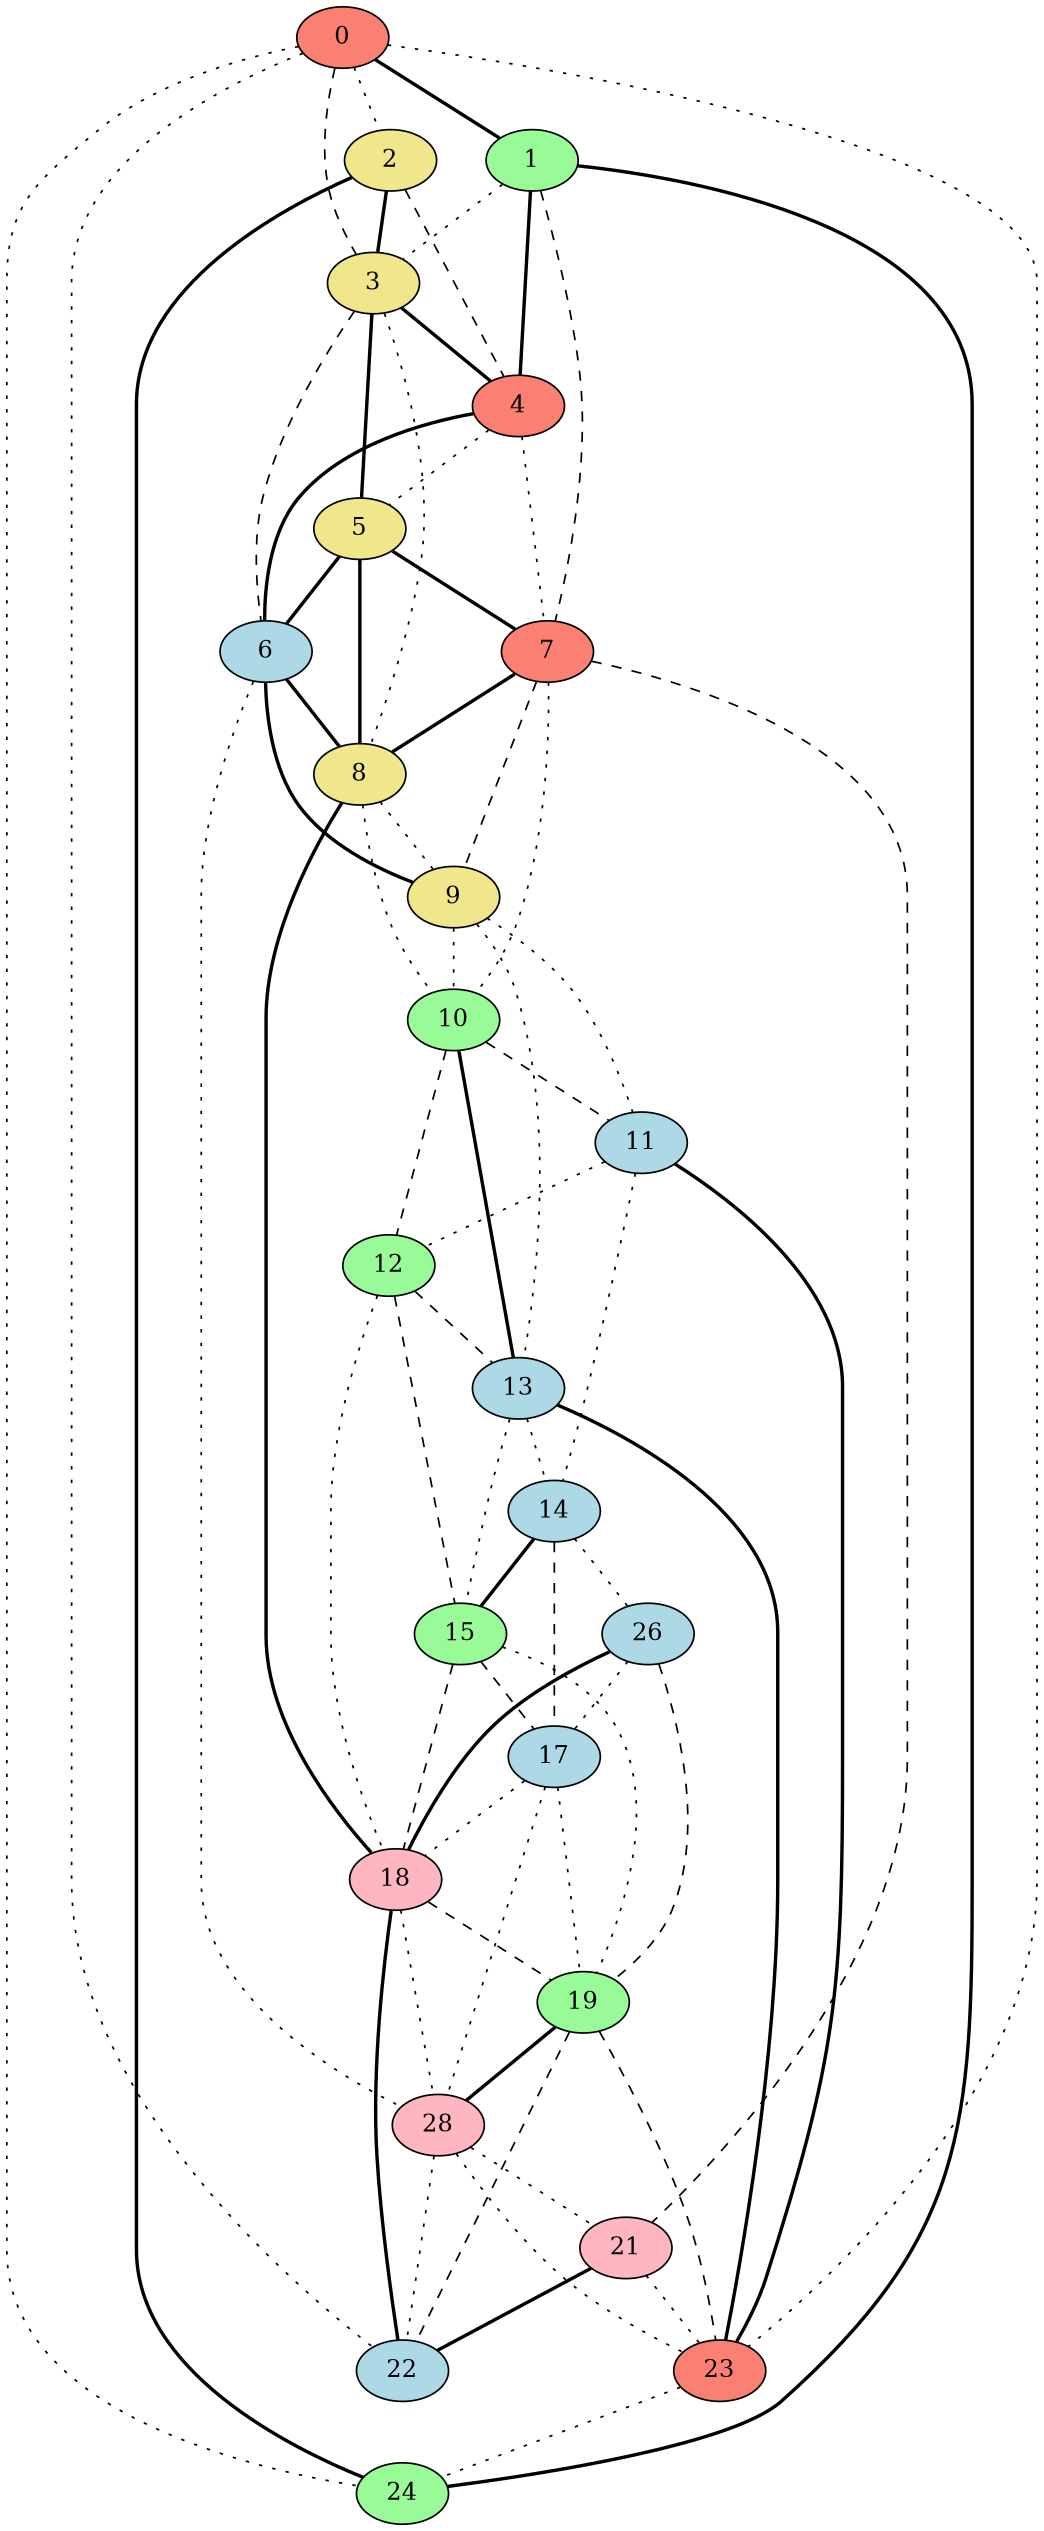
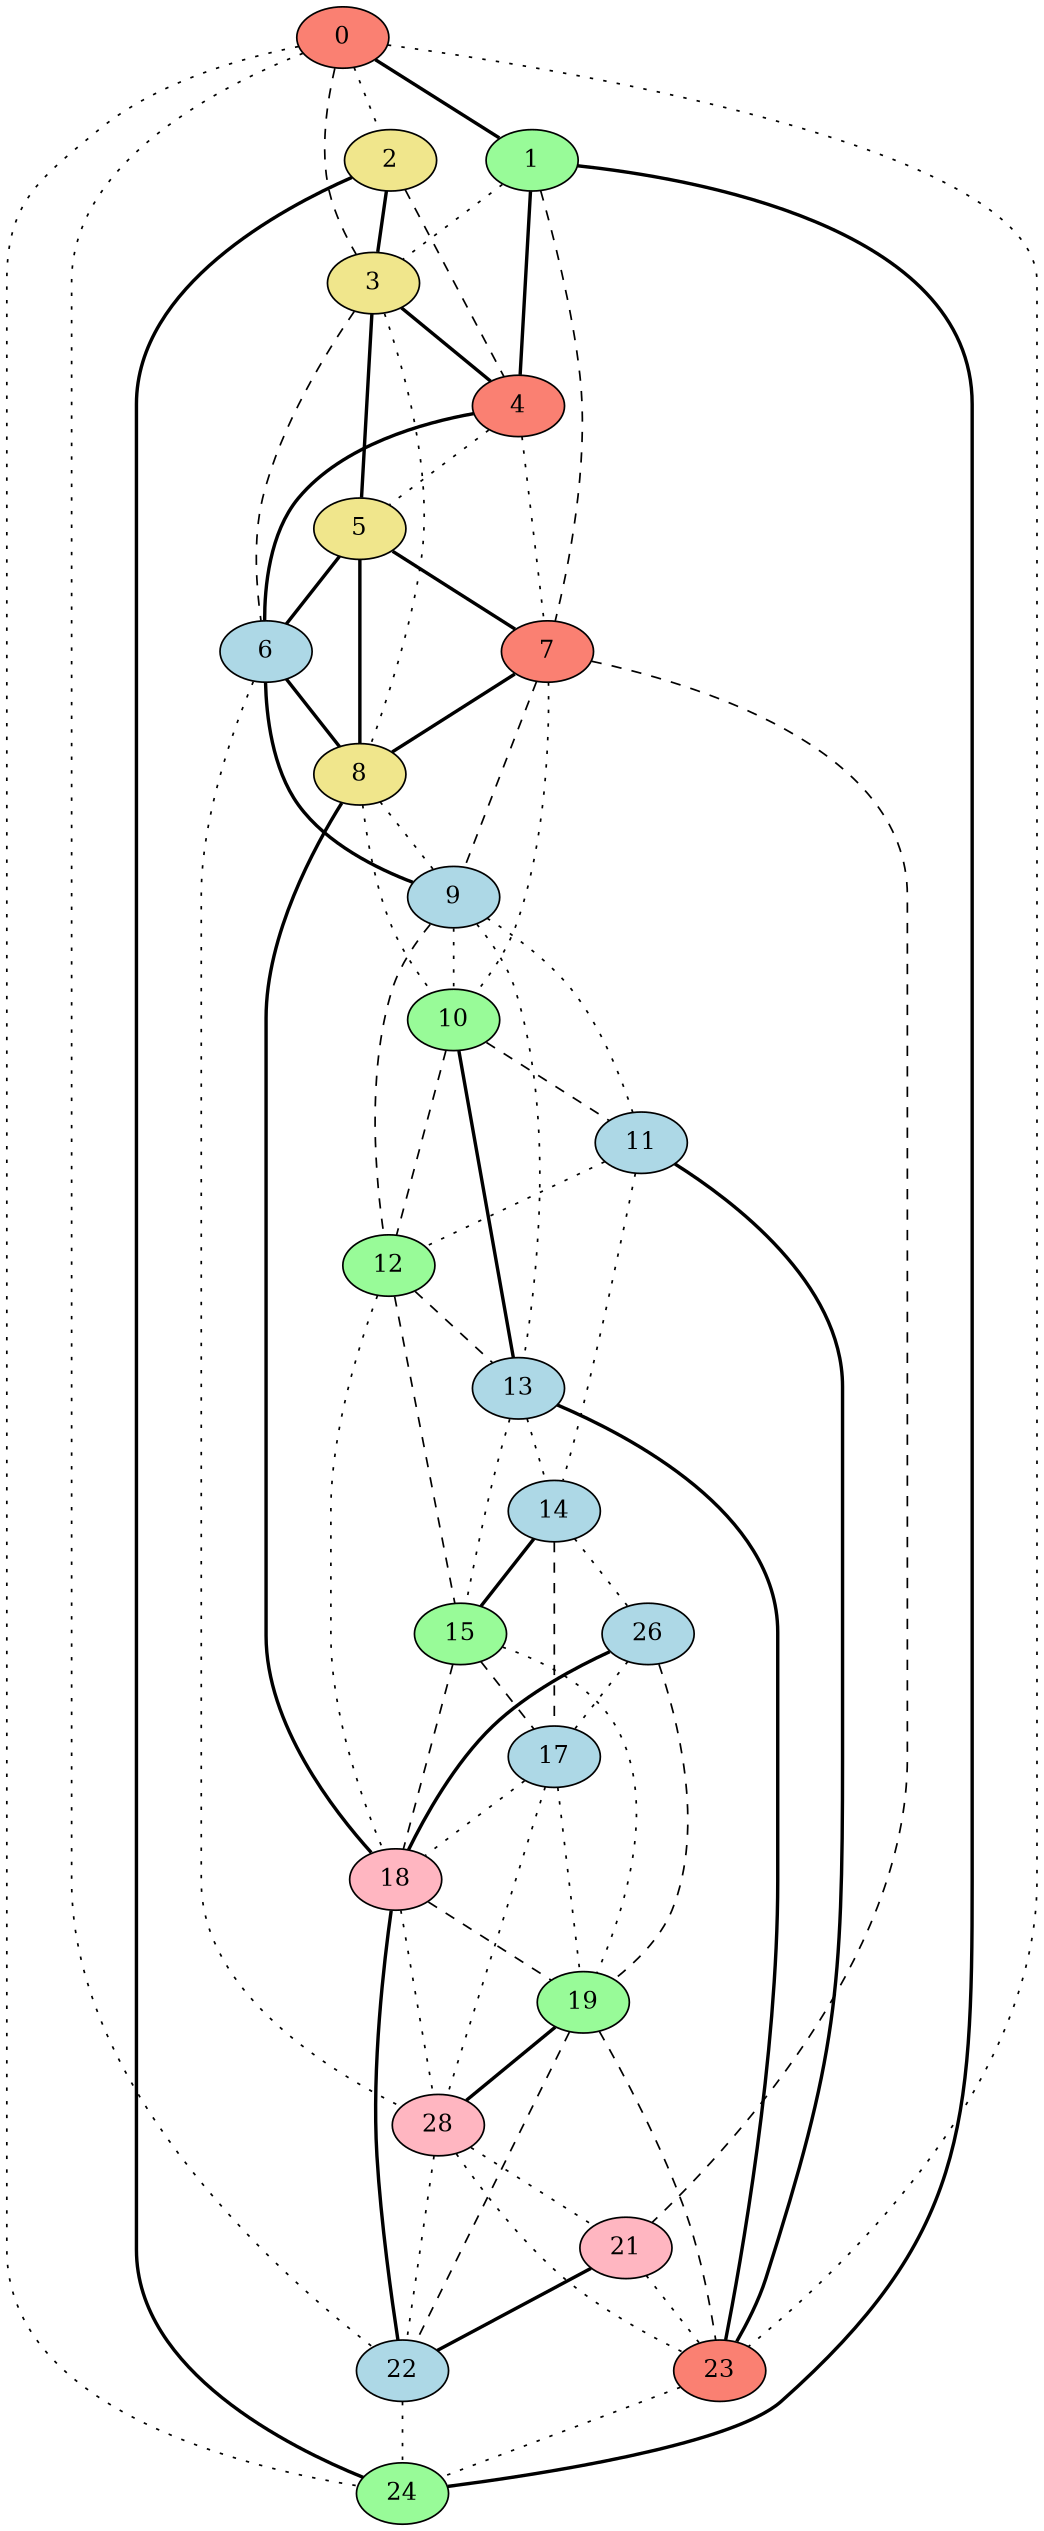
node "9": fillcolor khaki -> lightblue
edge "9" -- "12": added
edge "22" -- "24": added
